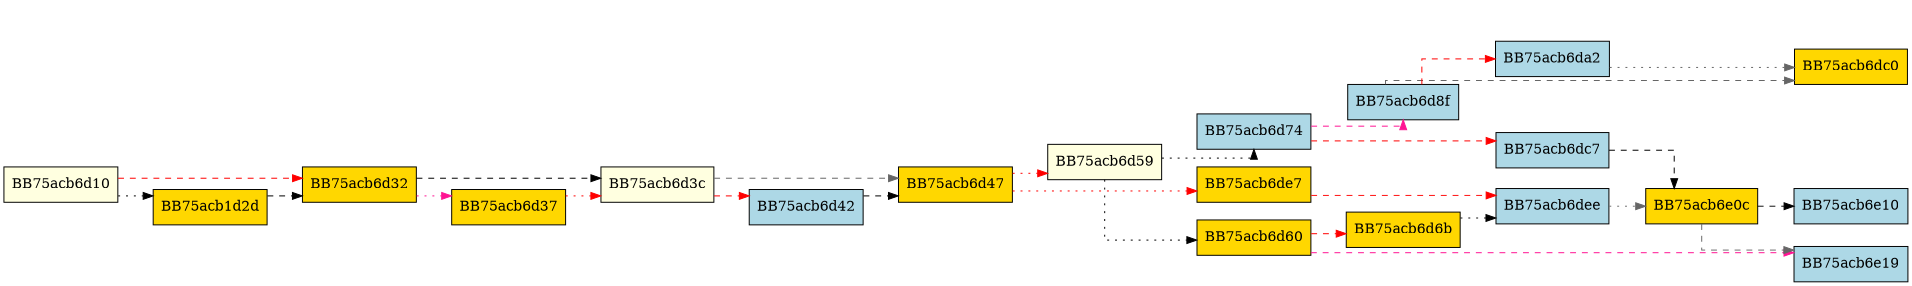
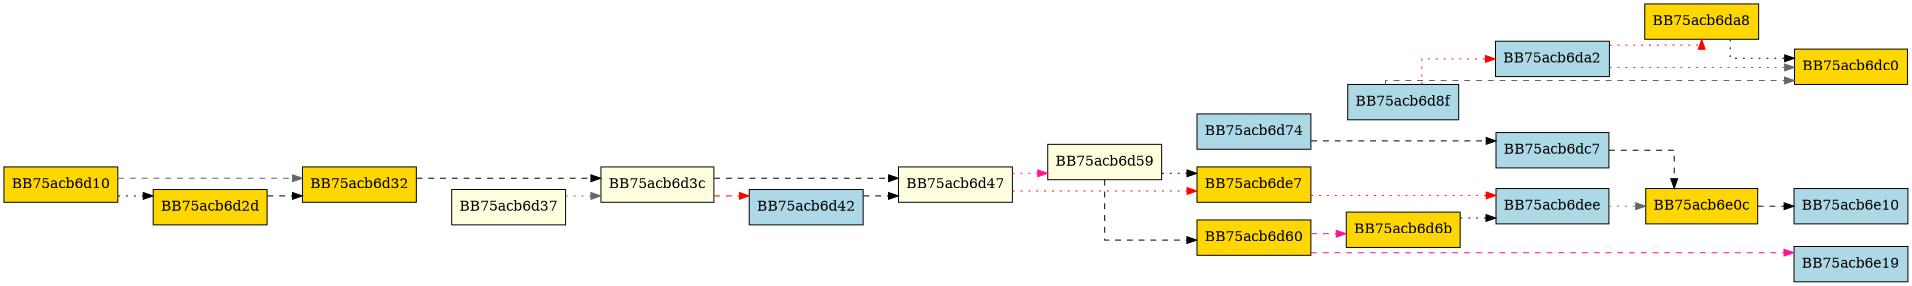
node "BB75acb6da8": added
edge "BB75acb6d8f" -> "BB75acb6da2": style dashed -> dotted
edge "BB75acb6d74" -> "BB75acb6d8f": removed
edge "BB75acb6d74" -> "BB75acb6dc7": color red -> black
edge "BB75acb6d59" -> "BB75acb6d74": now "BB75acb6d59" -> "BB75acb6de7"
edge "BB75acb6d47" -> "BB75acb6d59": color red -> deeppink
edge "BB75acb6d10" -> "BB75acb6d32": color red -> gray40
edge "BB75acb6d3c" -> "BB75acb6d47": color gray40 -> black
node "BB75acb6d10": fillcolor lightyellow -> gold
node "BB75acb6d47": fillcolor gold -> lightyellow
edge "BB75acb6de7" -> "BB75acb6dee": style dashed -> dotted
edge "BB75acb6d32" -> "BB75acb6d37": removed
edge "BB75acb6d37" -> "BB75acb6d3c": color red -> gray40
node "BB75acb1d2d": label "BB75acb1d2d" -> "BB75acb6d2d"
node "BB75acb6d37": fillcolor gold -> lightyellow
edge "BB75acb6d60" -> "BB75acb6d6b": color red -> deeppink
edge "BB75acb6d59" -> "BB75acb6d60": style dotted -> dashed
edge "BB75acb6e0c" -> "BB75acb6e19": removed
